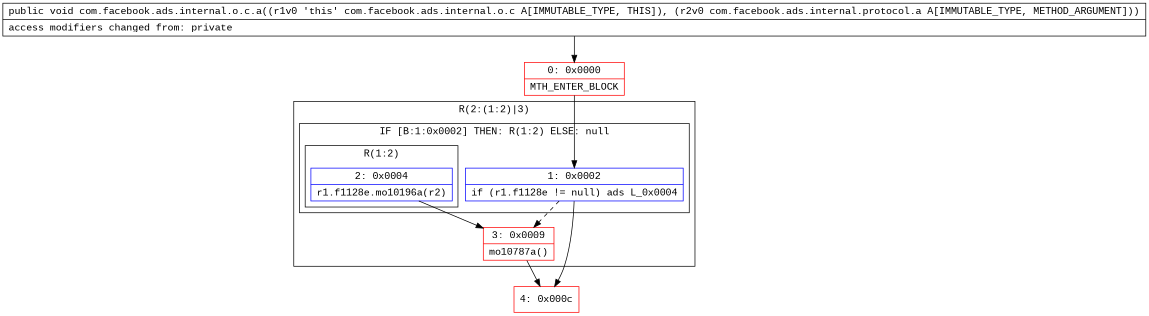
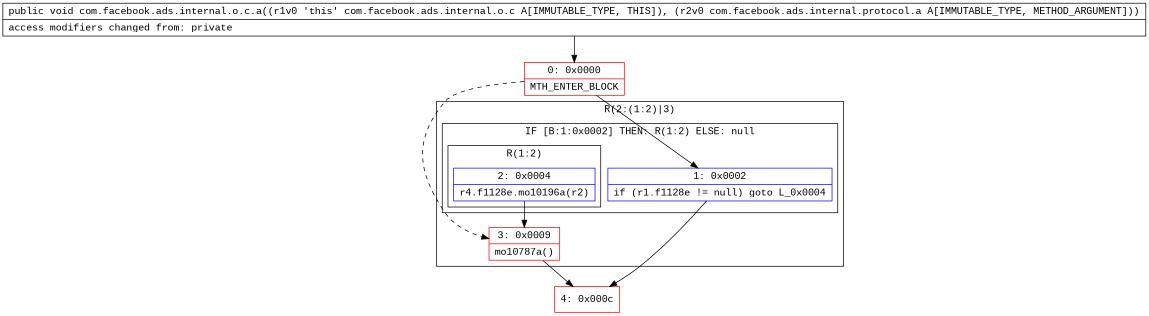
node "2: 0x0004": text "r1.f1128e.mo10196a(r2)" -> "r4.f1128e.mo10196a(r2)"
node "1: 0x0002": text "if (r1.f1128e != null) ads L_0x0004" -> "if (r1.f1128e != null) goto L_0x0004"
edge "1: 0x0002" -> "3: 0x0009": now "0: 0x0000" -> "3: 0x0009"
